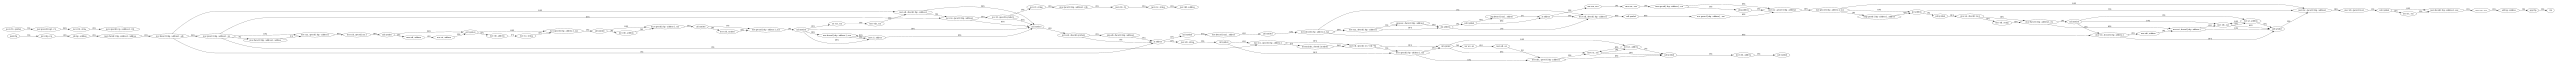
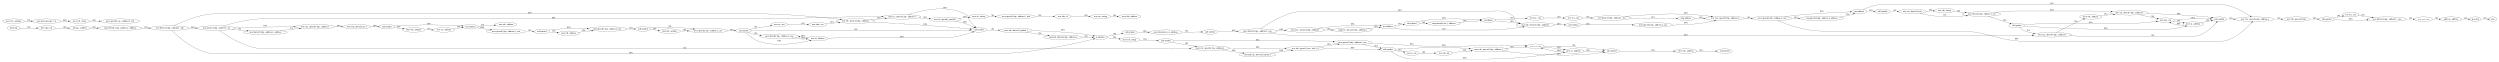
node "mov rsi , string": removed
